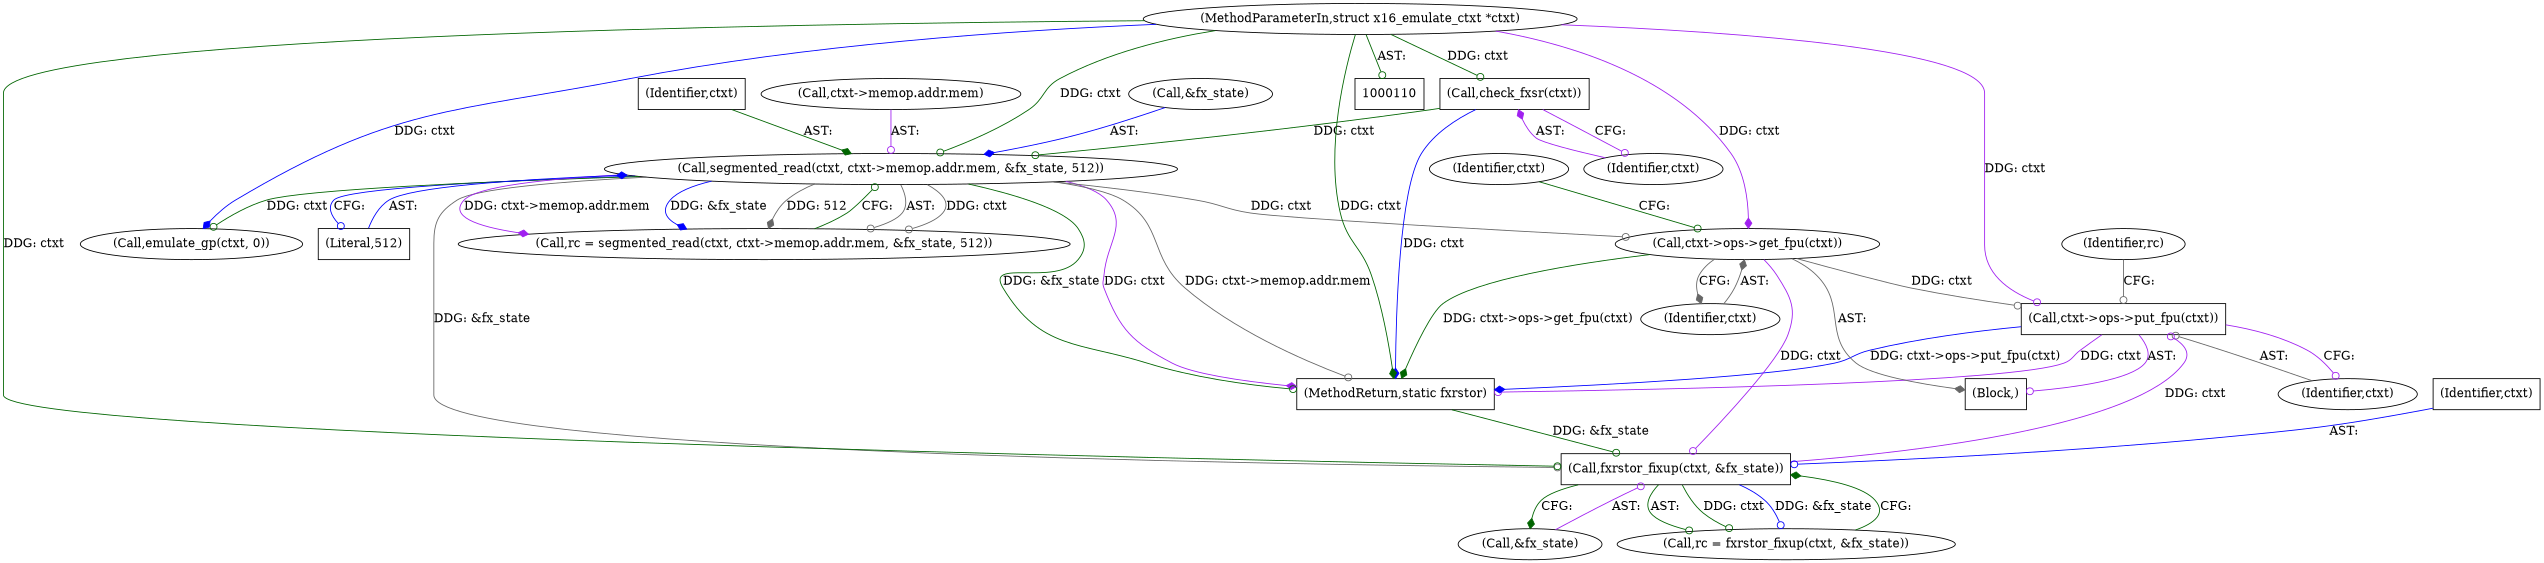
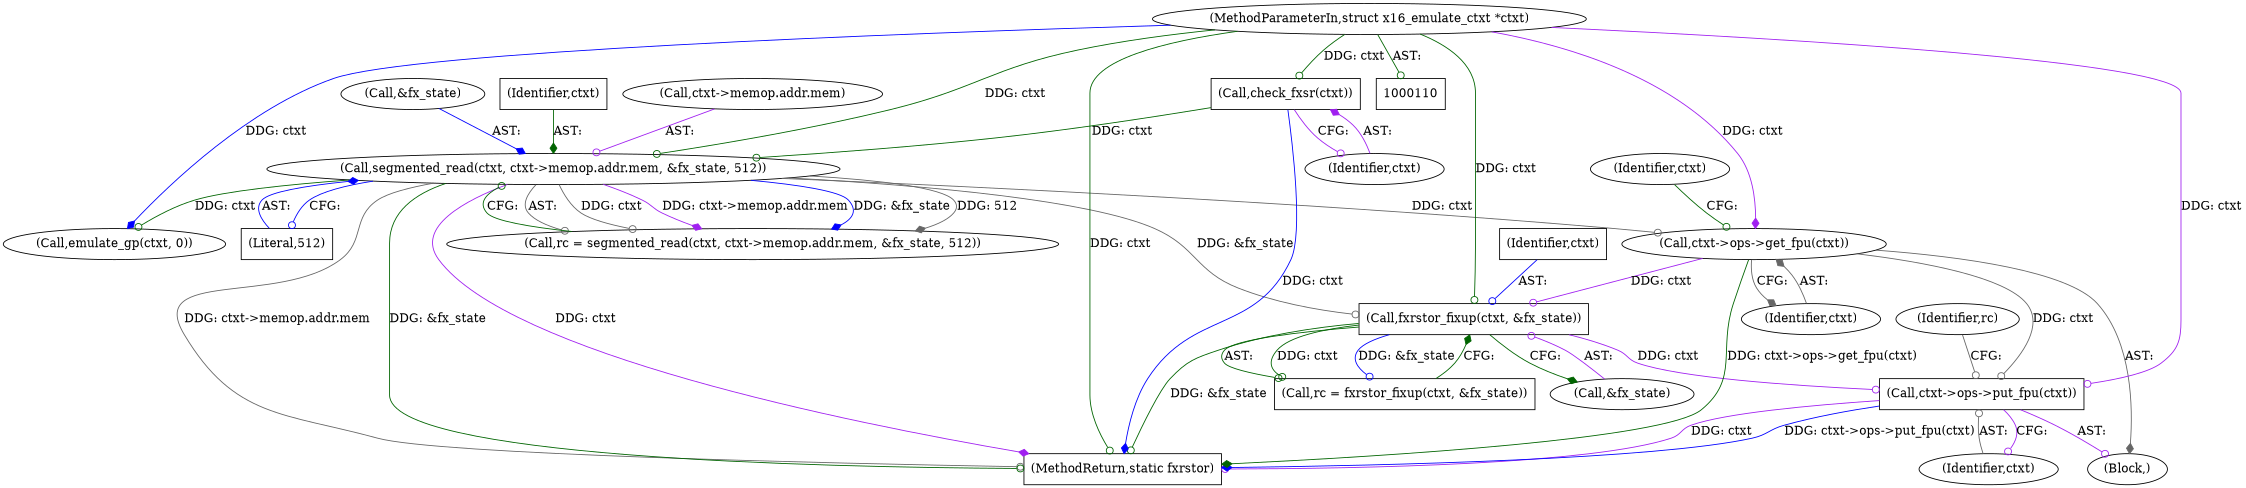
edge "(MethodParameterIn,struct x16_emulate_ctxt *ctxt)" -> "(MethodReturn,static fxrstor)": arrowhead diamond -> odot
node "(Block,)": shape box -> ellipse
edge "(MethodReturn,static fxrstor)" -> "(Call,fxrstor_fixup(ctxt, &fx_state))": reversed
node "(Call,rc = fxrstor_fixup(ctxt, &fx_state))": shape ellipse -> box
